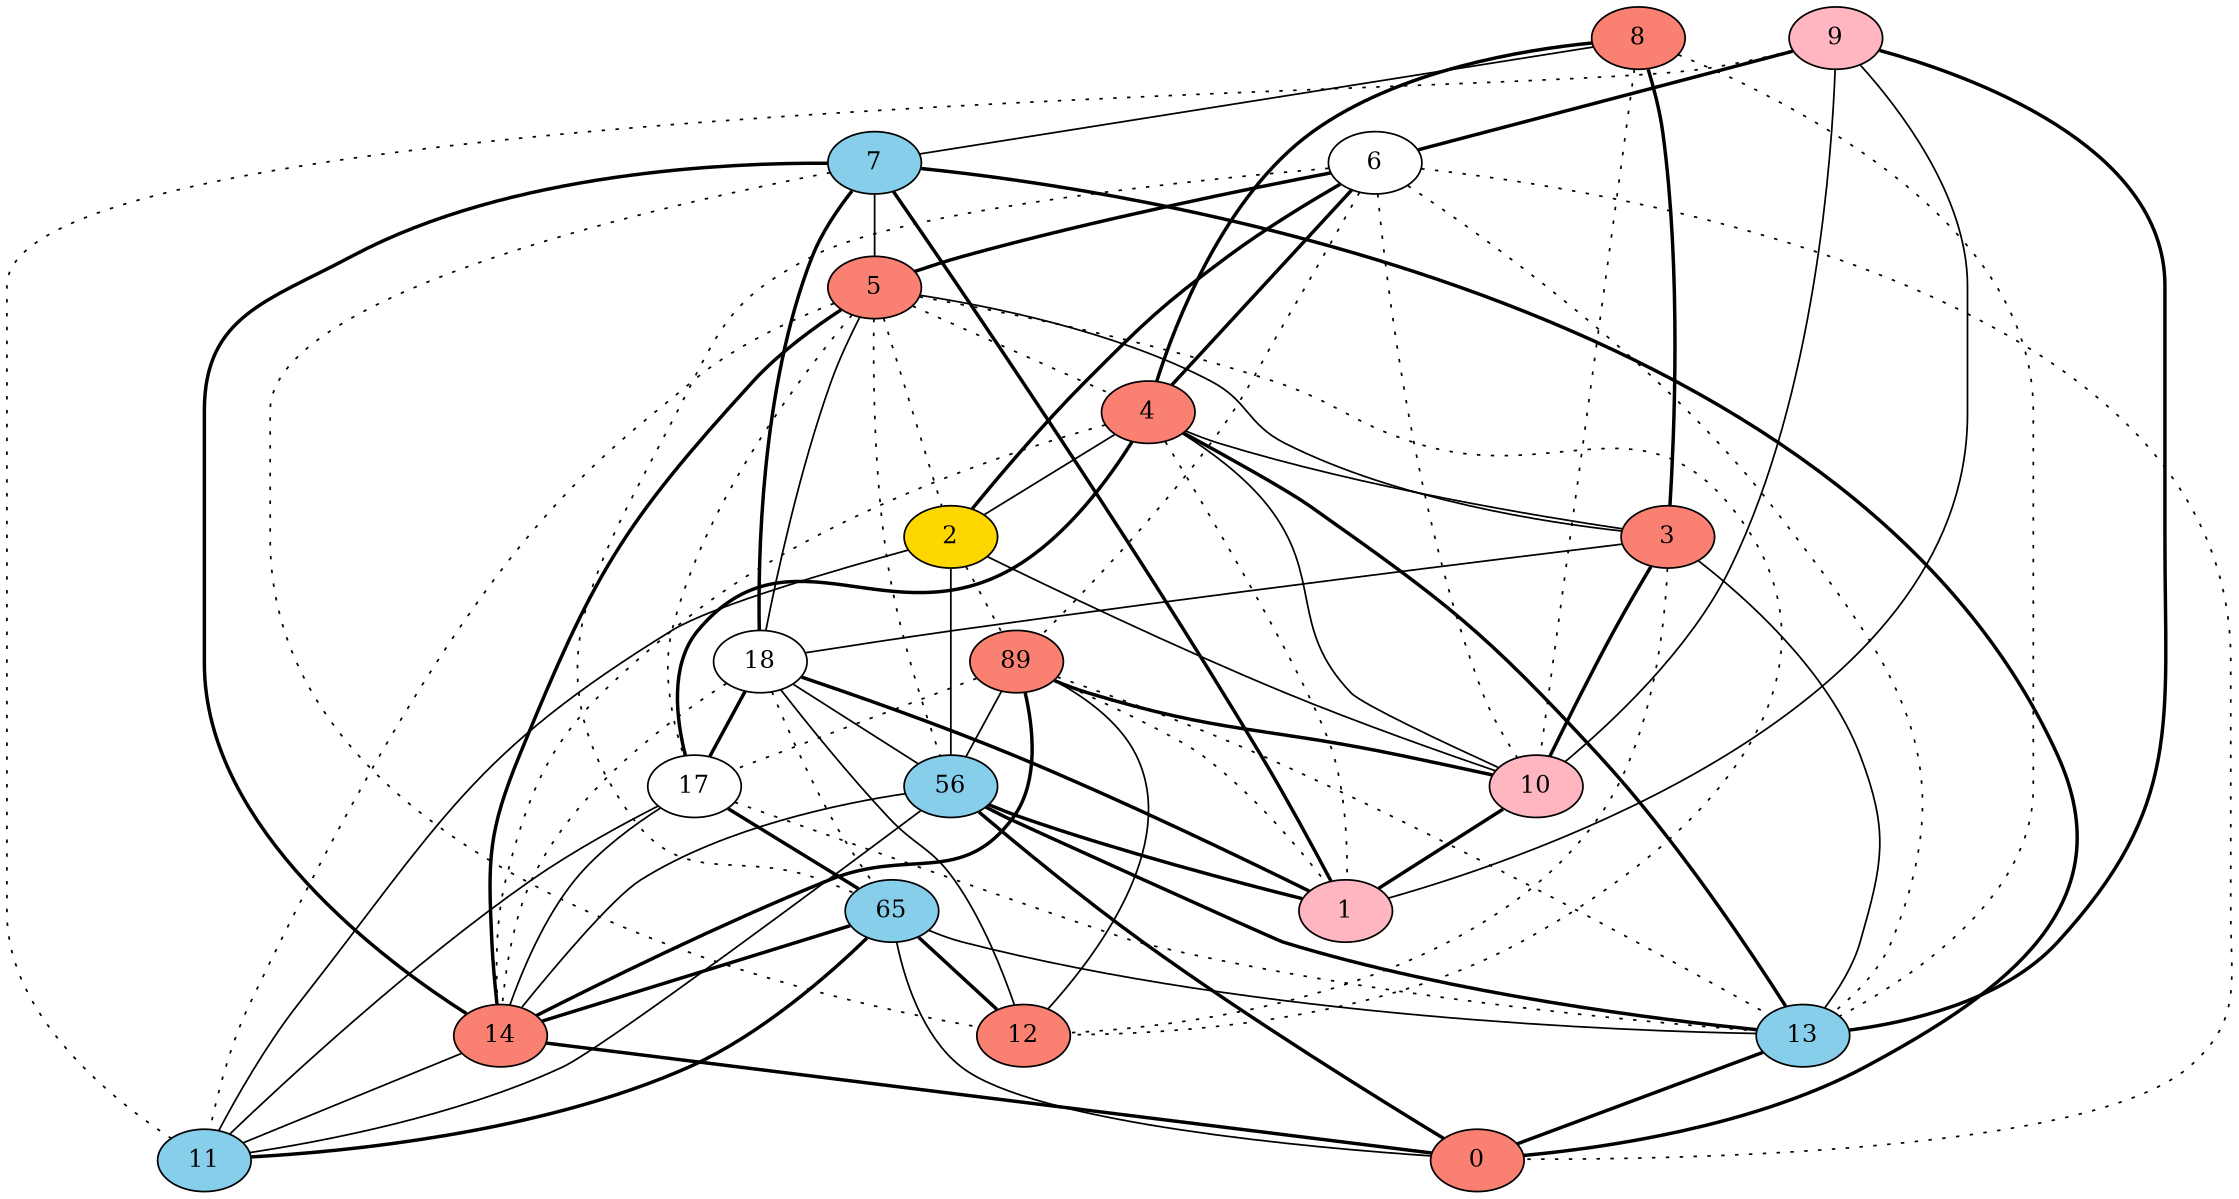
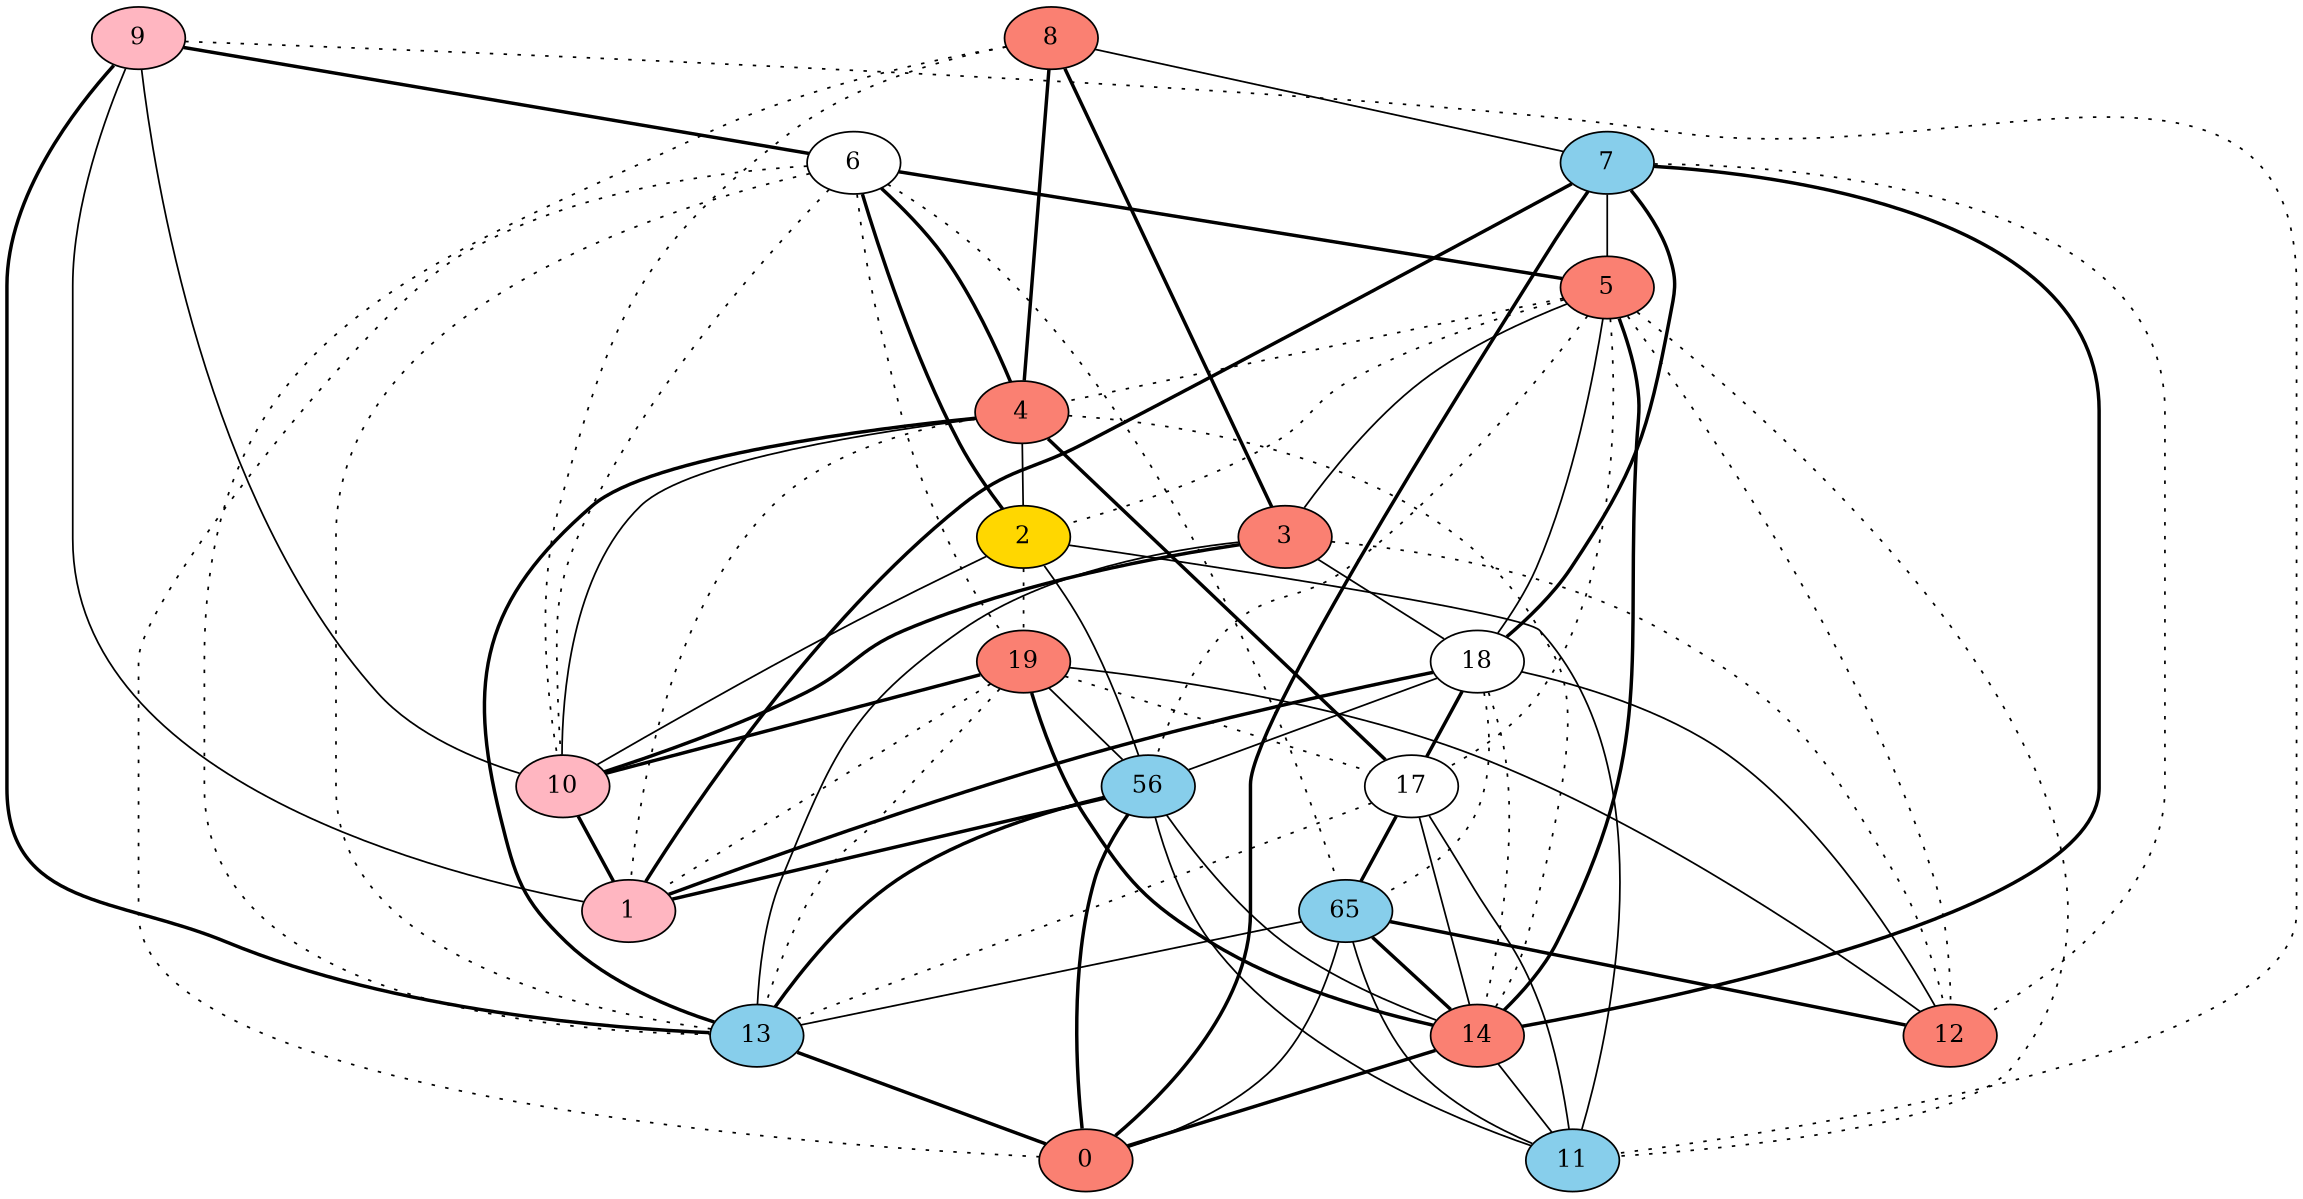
edge "4" -- "3": removed
node "89": label "89" -> "19"
edge "65" -- "11": style bold -> solid
